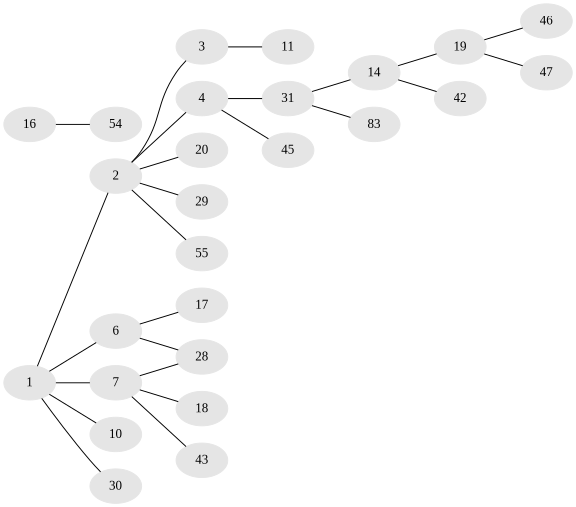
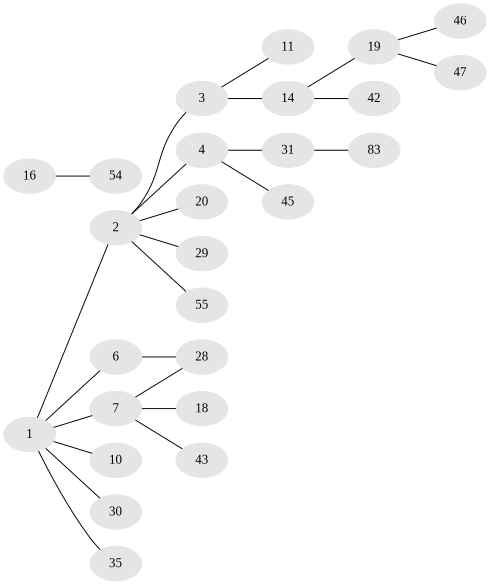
edge "14" -- "31": now "14" -- "3"
node "17": removed
node "35": added
